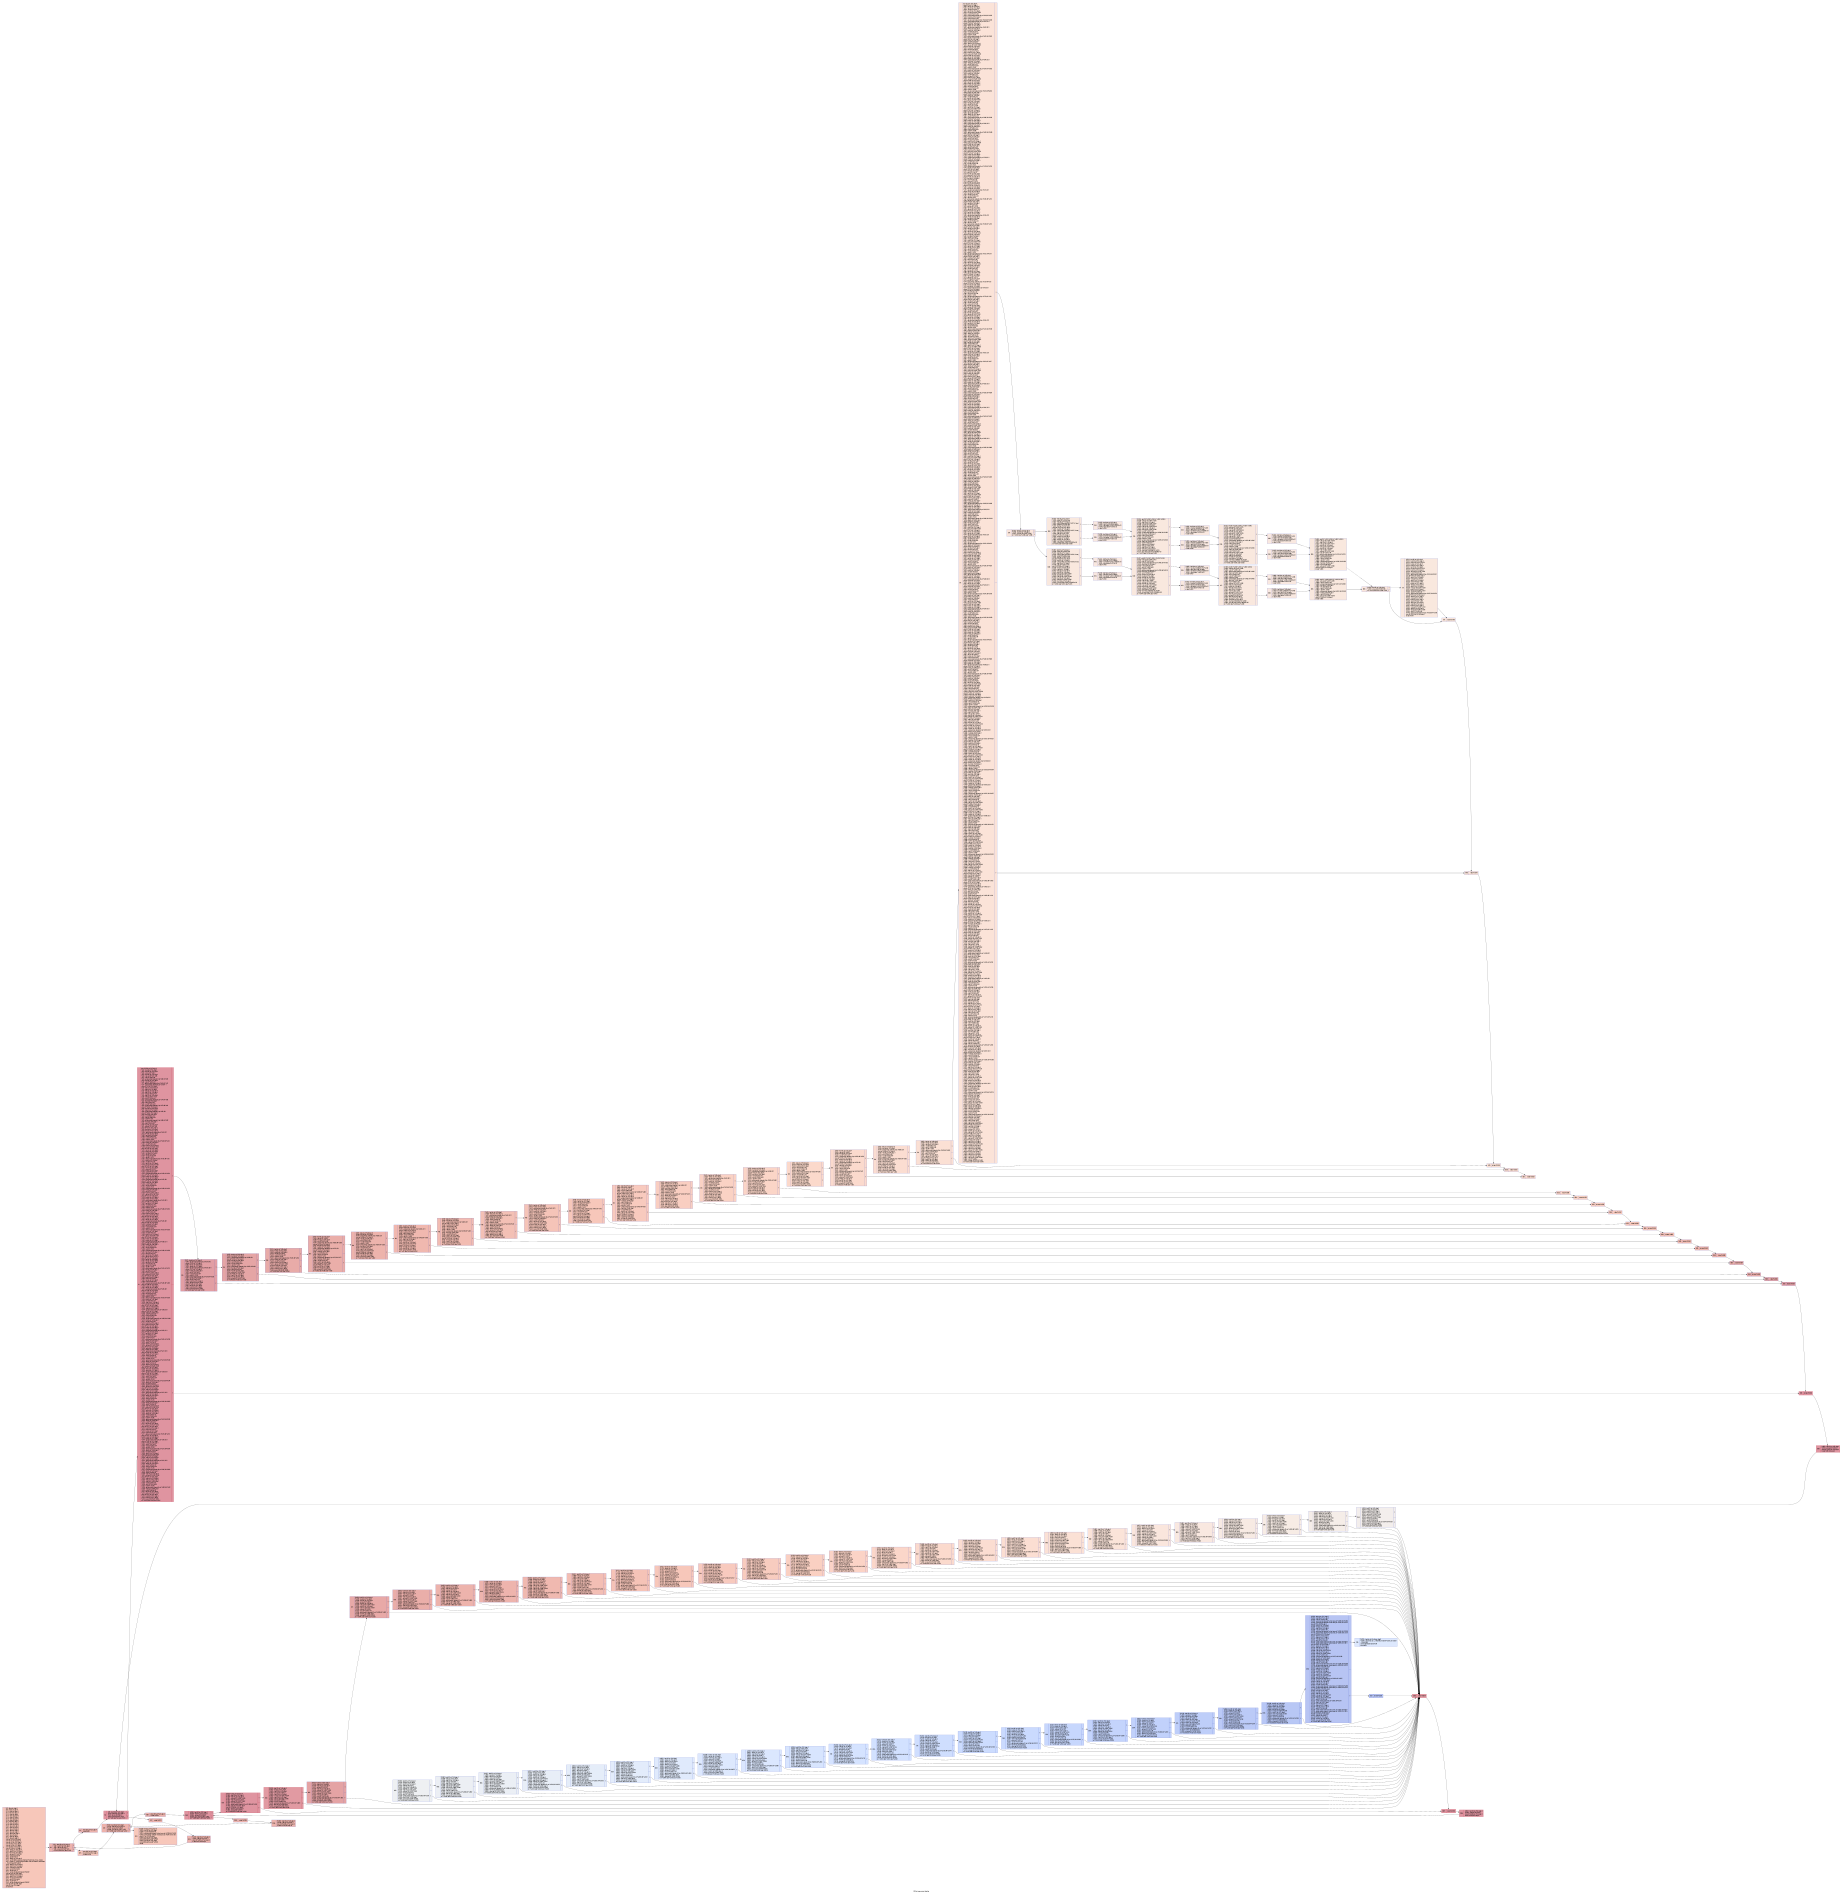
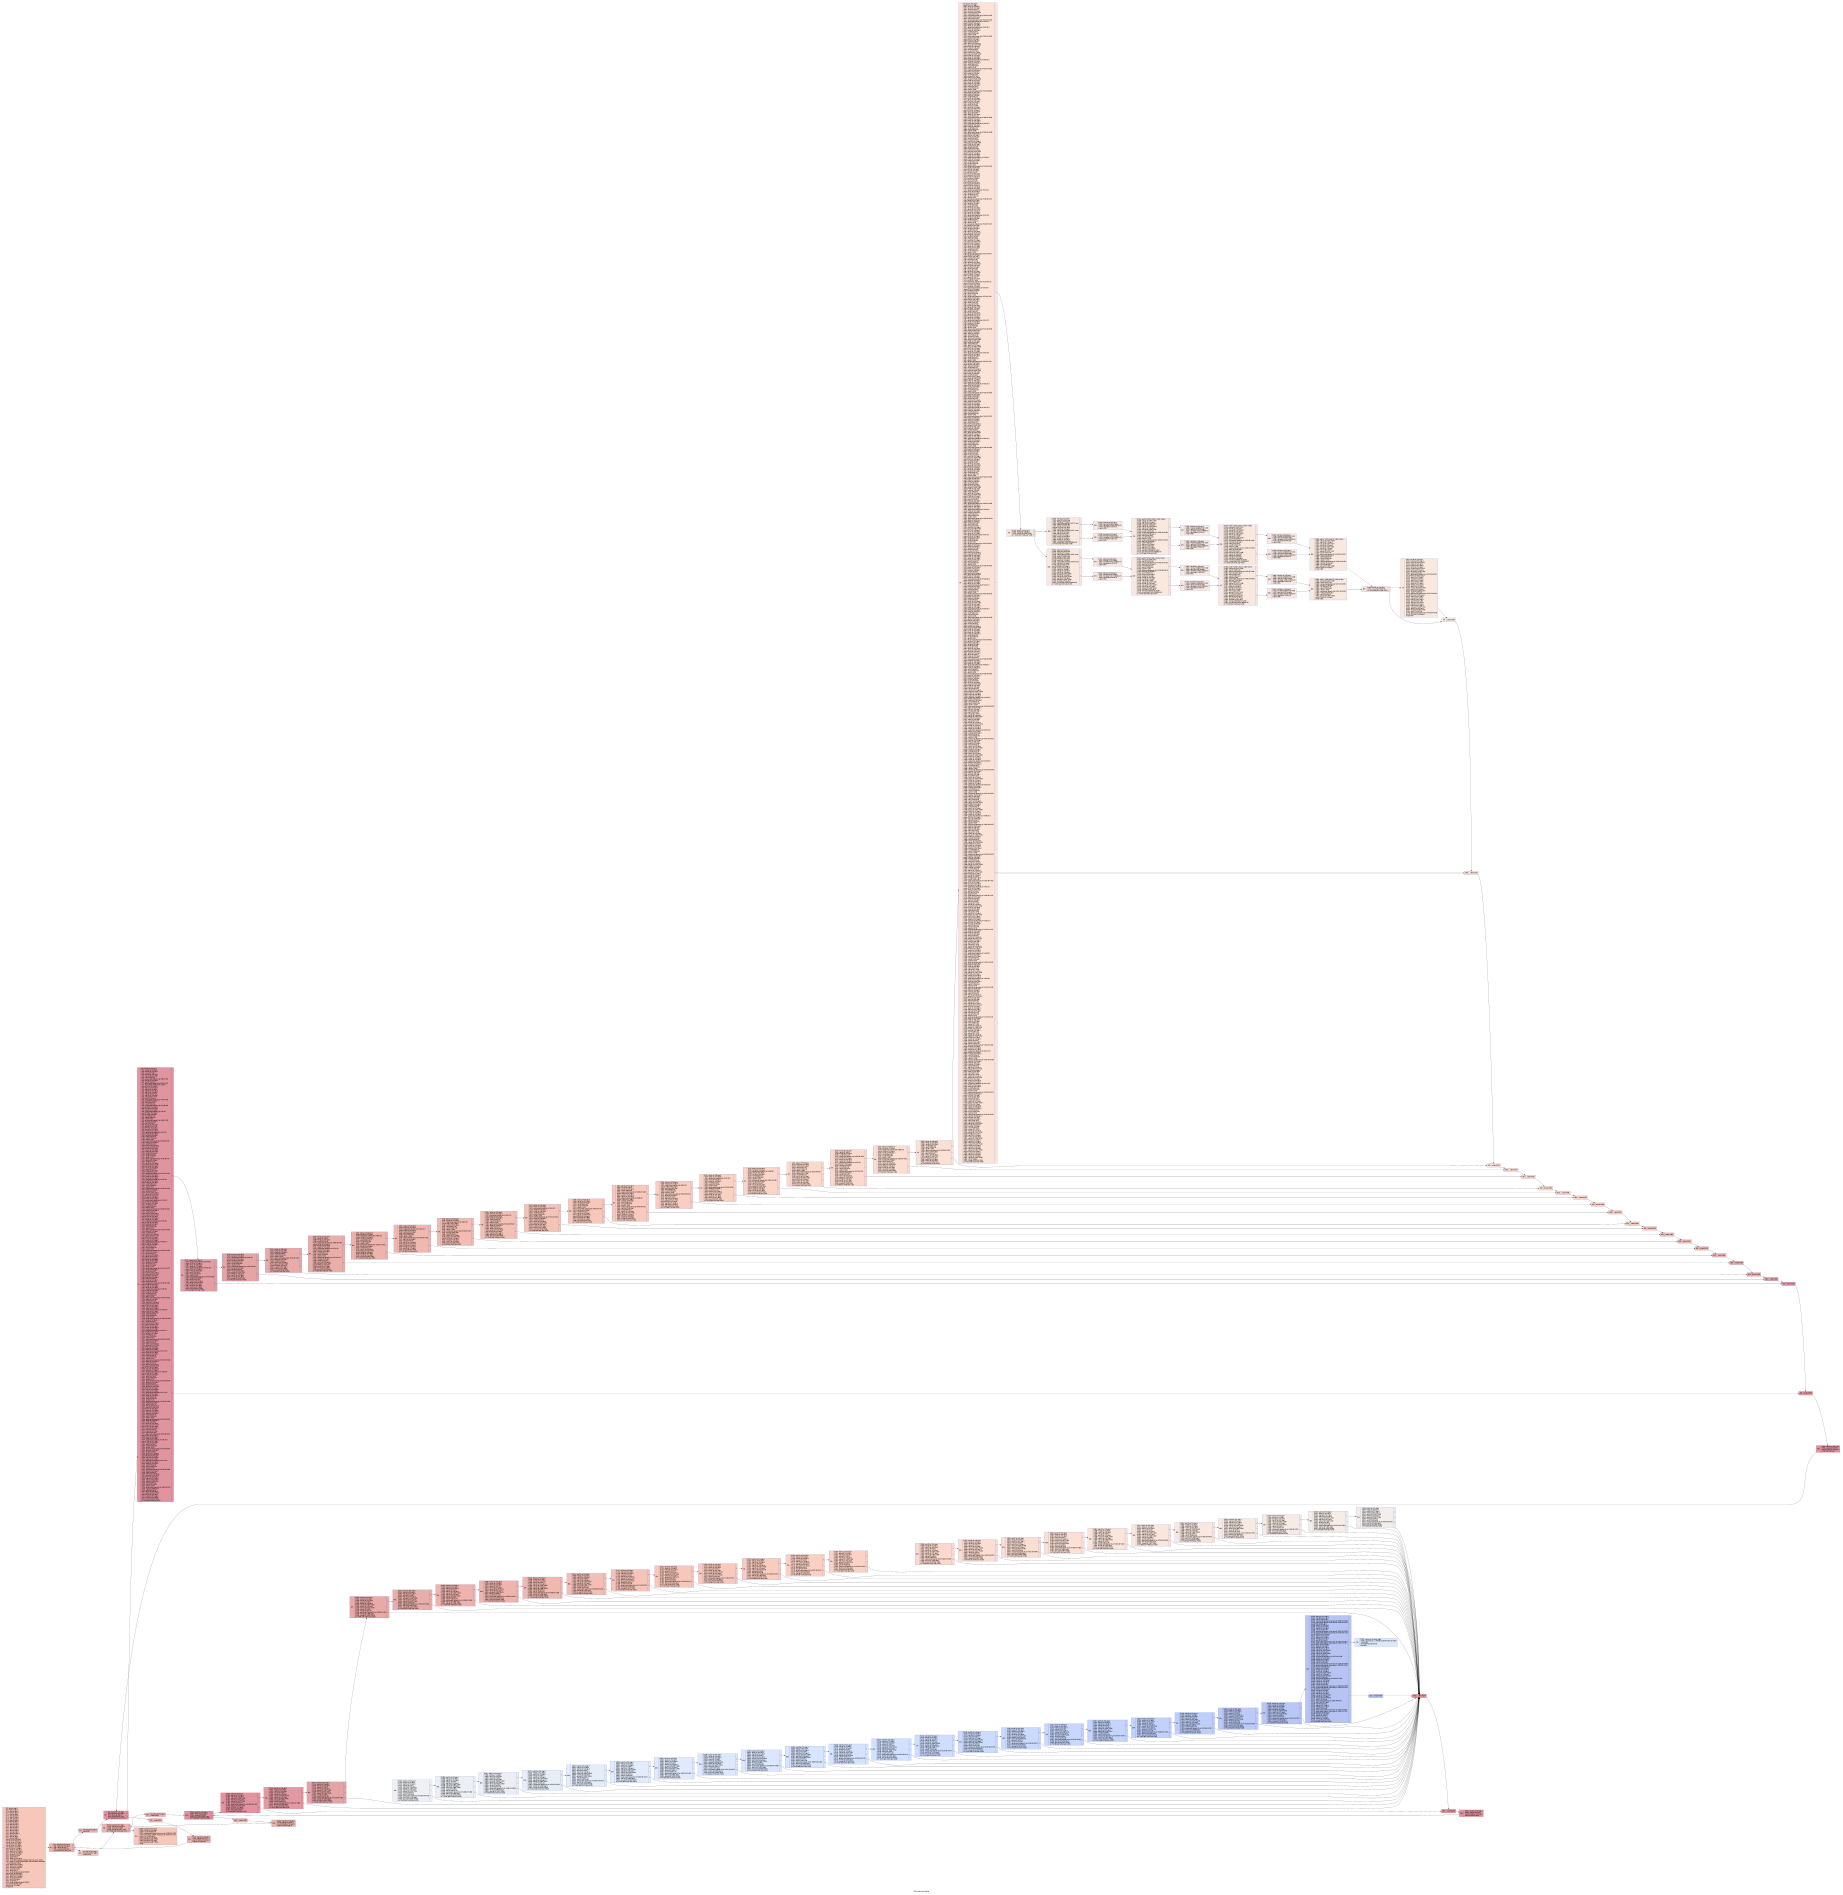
node "1552:": added
node "1793:": removed
